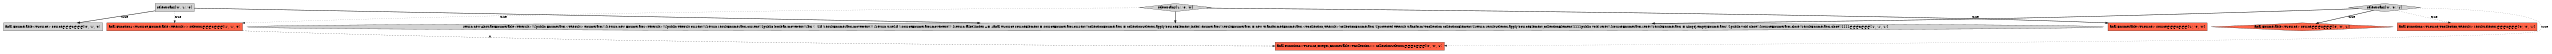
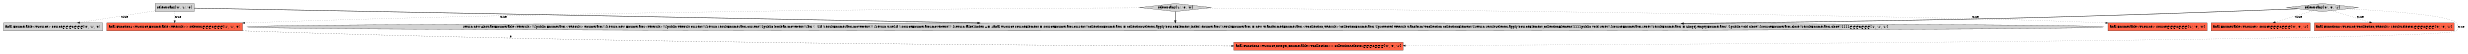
edge "selectMany['1', '0', '0']" -> "final Enumerable<TSource> source@@@2@@@['1', '0', '0']": style bold -> dotted
edge "selectMany['0', '1', '0']" -> "final Enumerable<TSource> source@@@2@@@['0', '1', '0']": style bold -> dotted
edge "selectMany['0', '0', '1']" -> "final Enumerable<TSource> source@@@2@@@['0', '0', '1']": style bold -> dotted
node "final Enumerable<TSource> source@@@2@@@['0', '0', '1']": shape diamond -> box
